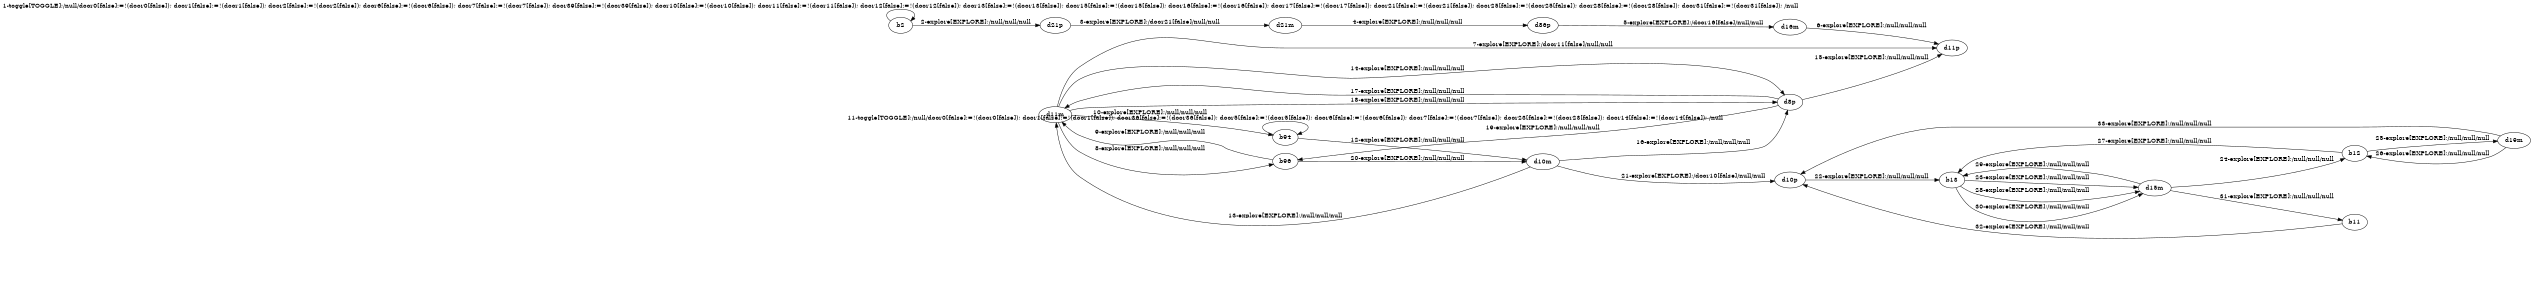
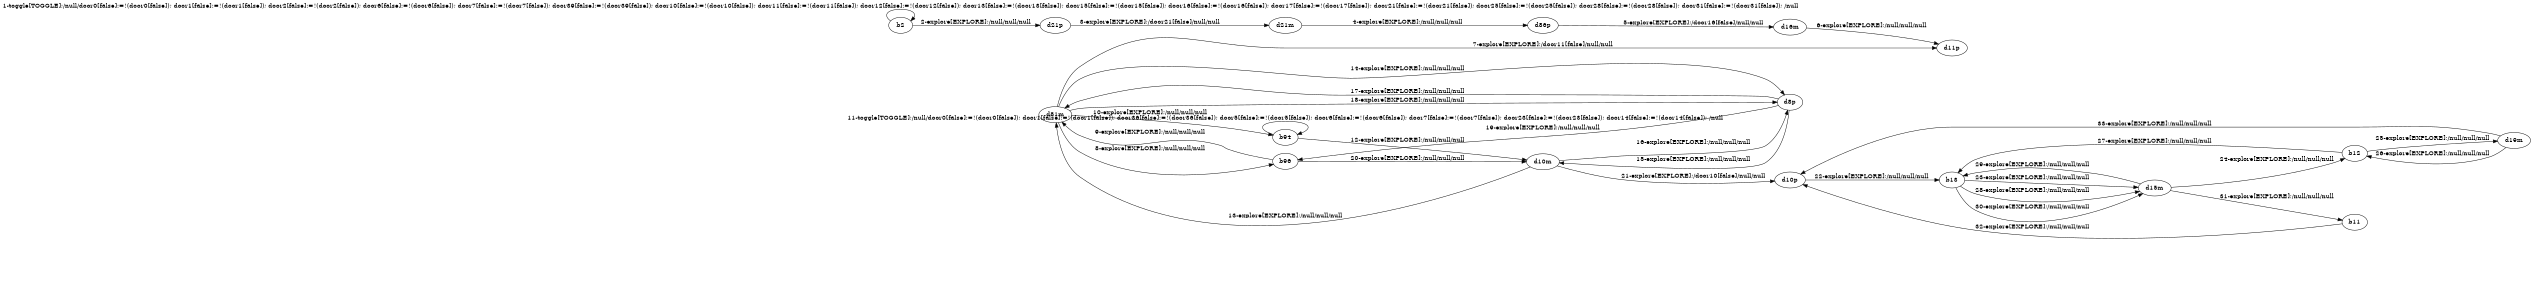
edge "d8p" -> "d11p": now "d8p" -> "d10m"
node "d11m": label "d11m" -> "d81m"
